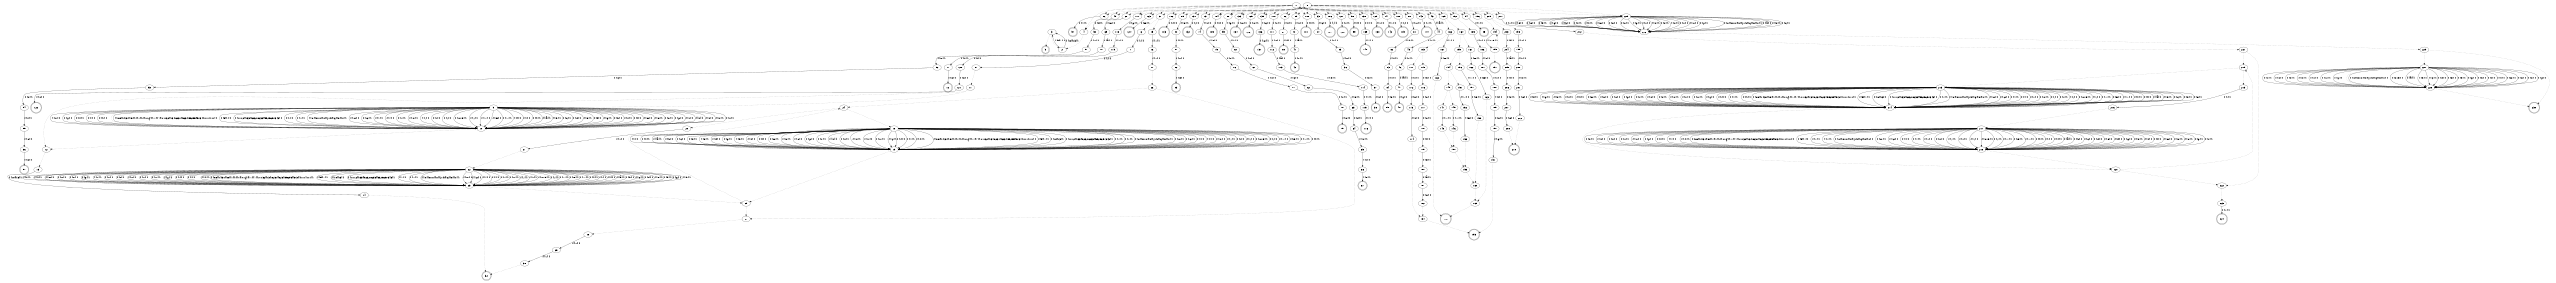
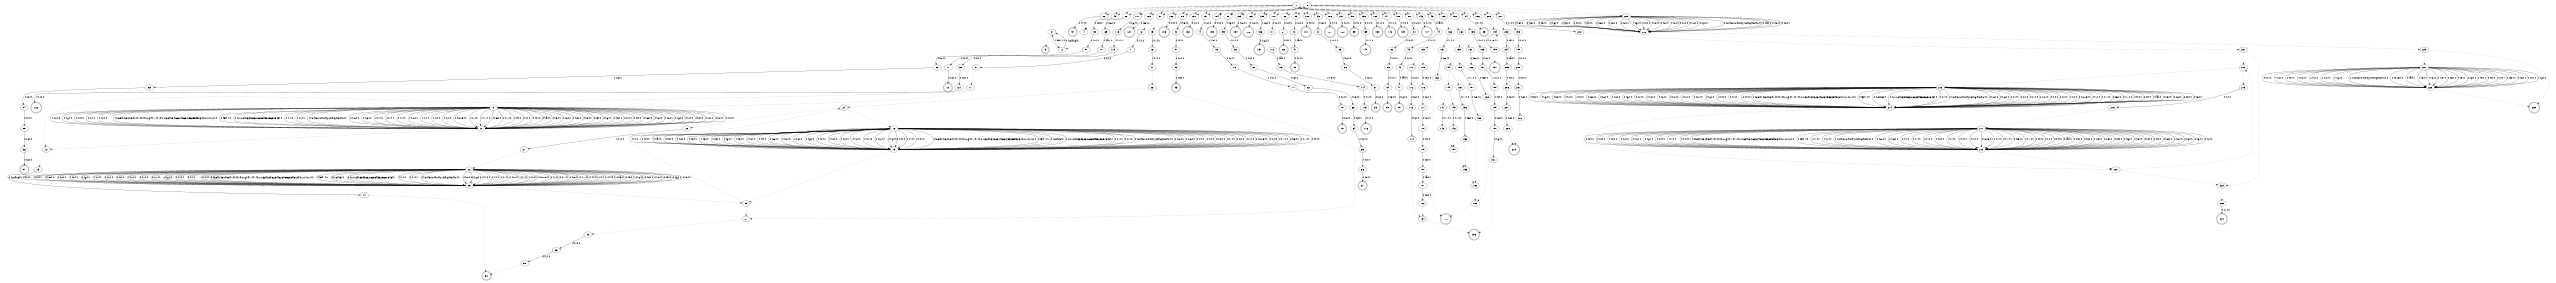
edge "111" -> "112": removed, label "{ ['e'] }"
